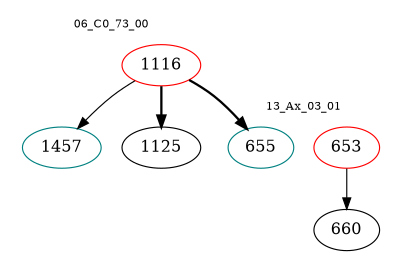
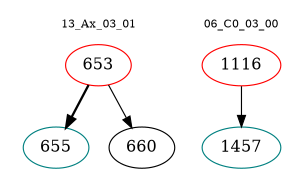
cluster "06_C0_73_00": label "06_C0_73_00" -> "06_C0_03_00"
edge "1116" -> "655": now "653" -> "655"
node "1125": removed
